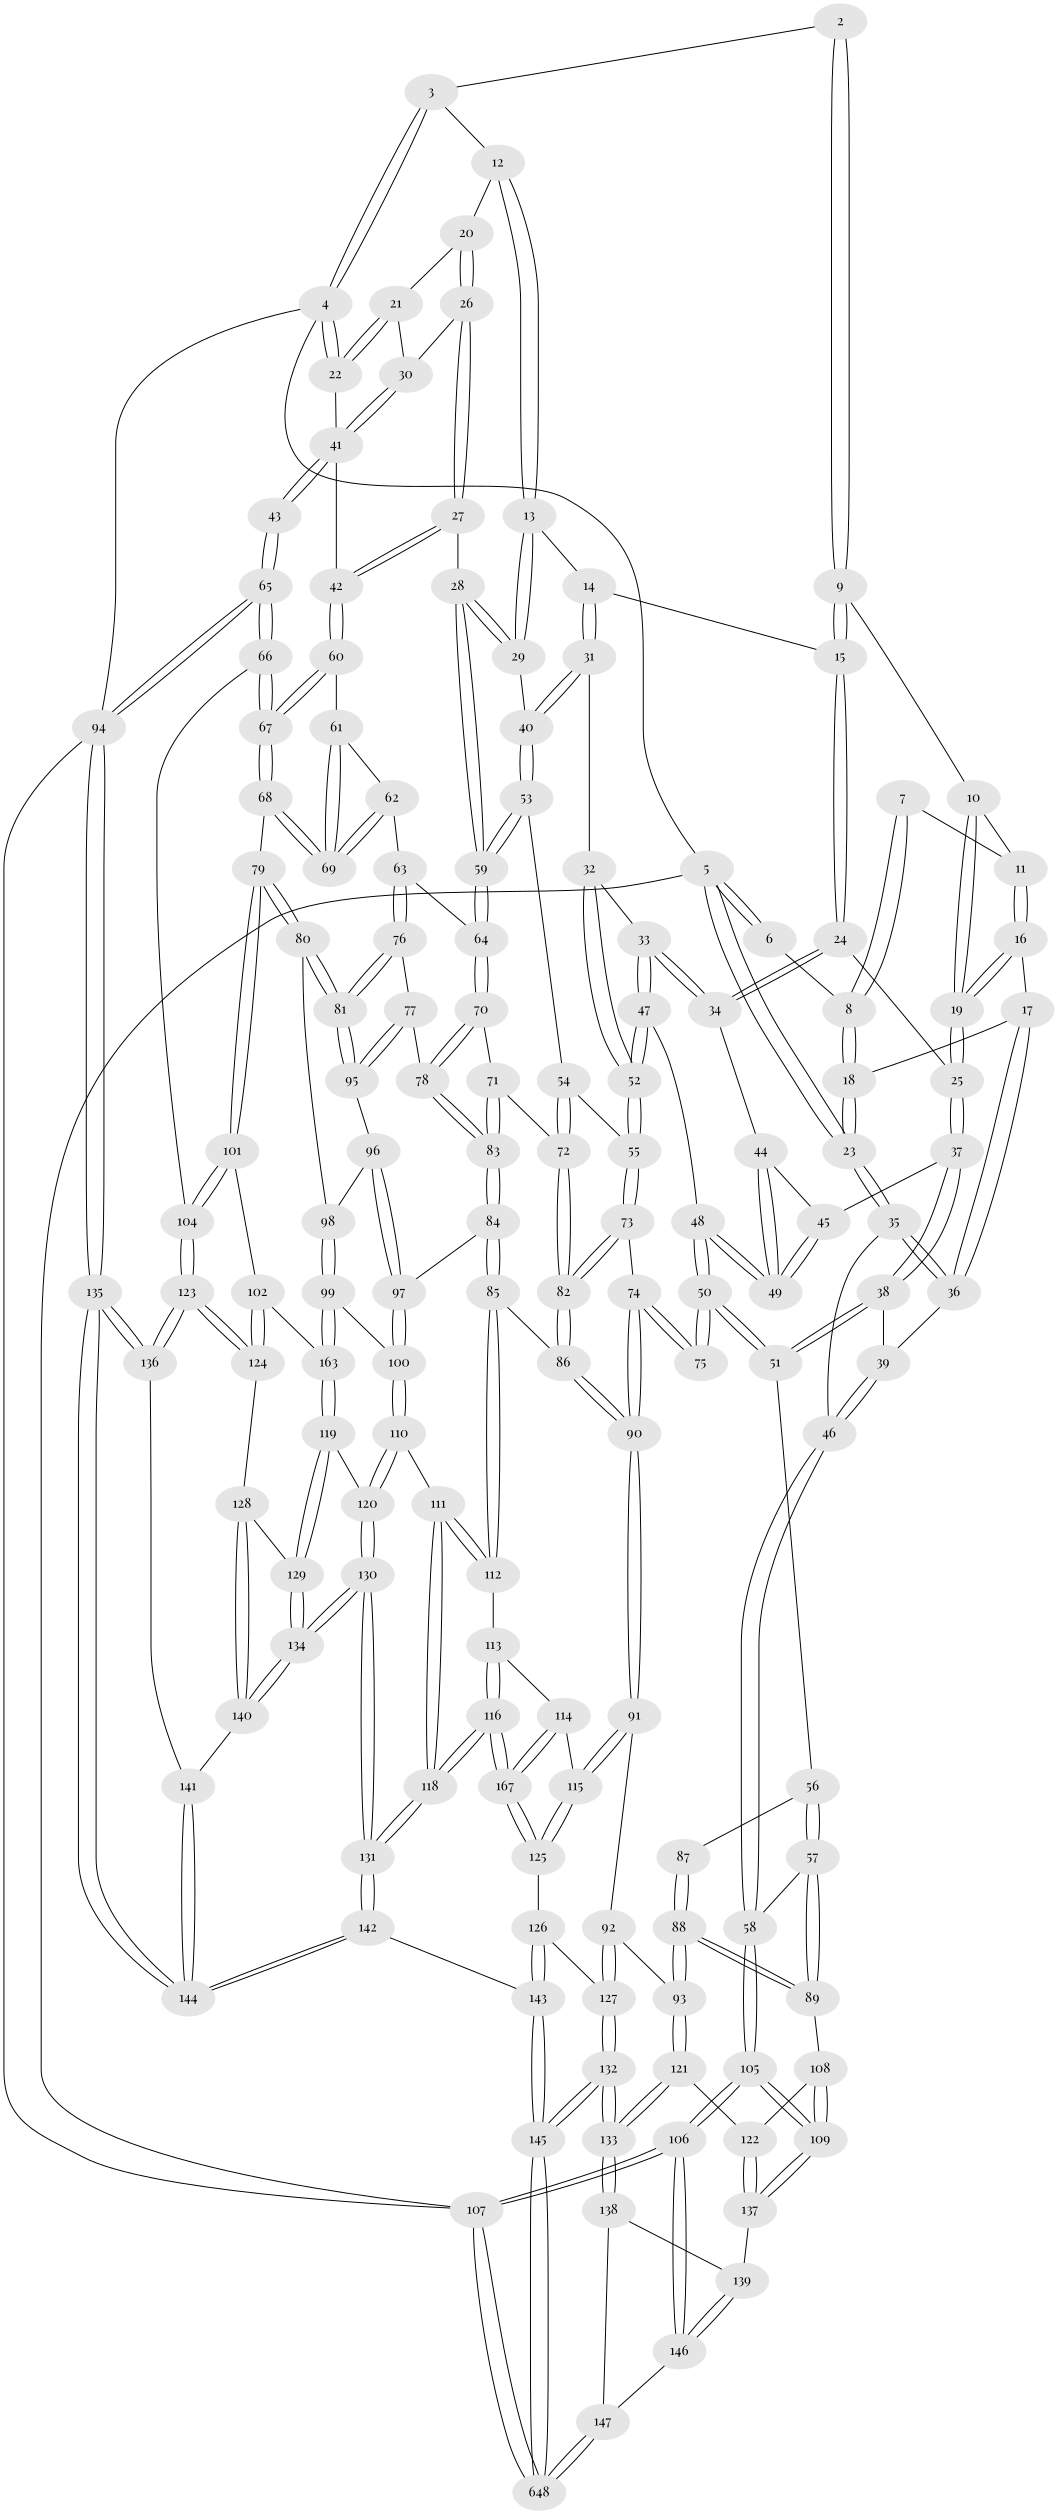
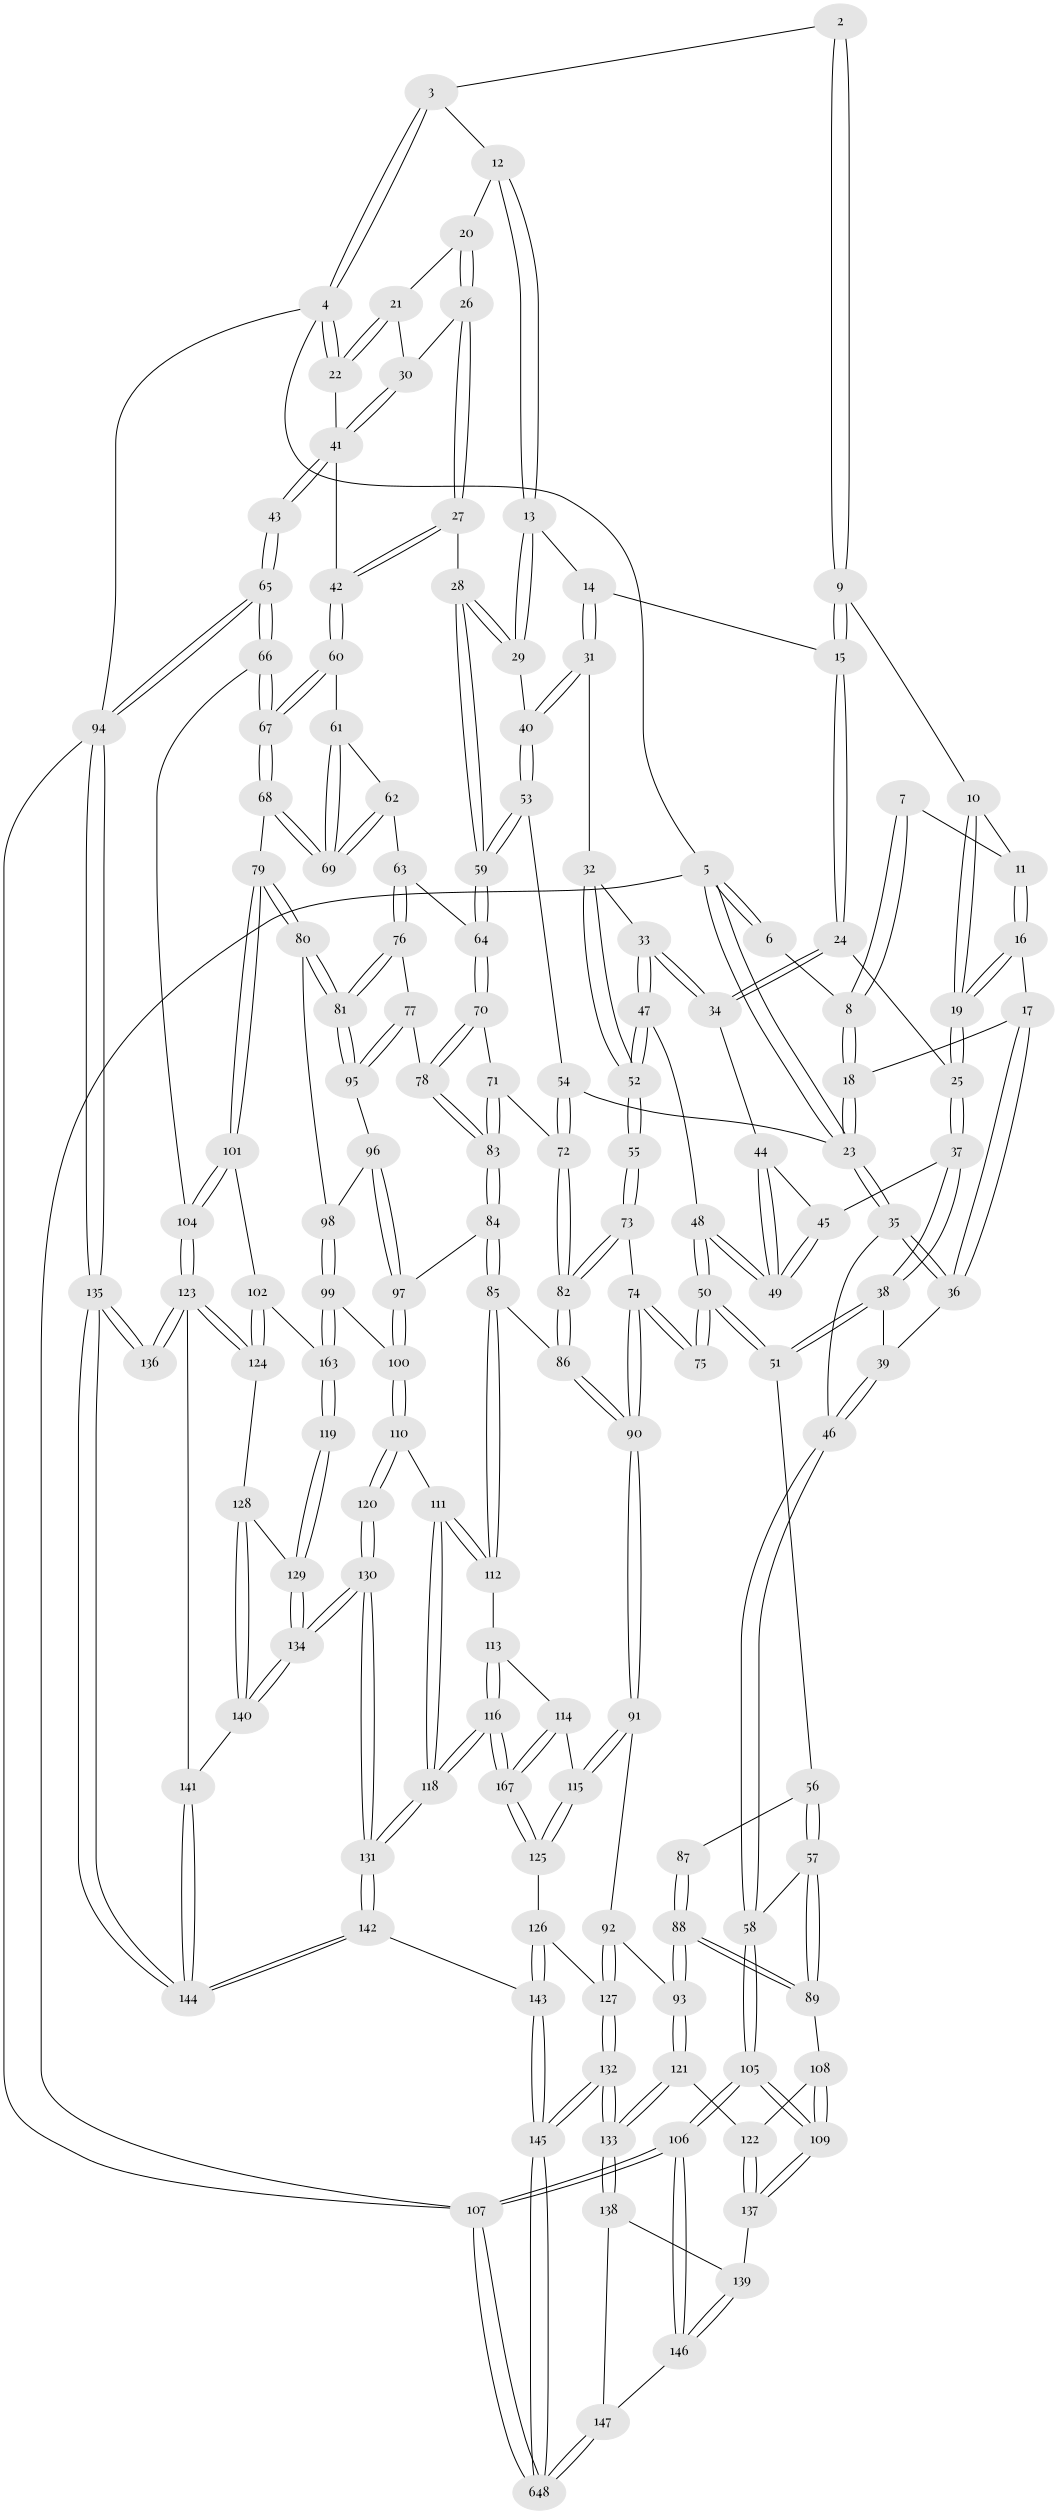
edge "54" -- "55": now "54" -- "23"
edge "119" -- "120": removed
edge "136" -- "141": now "123" -- "141"
